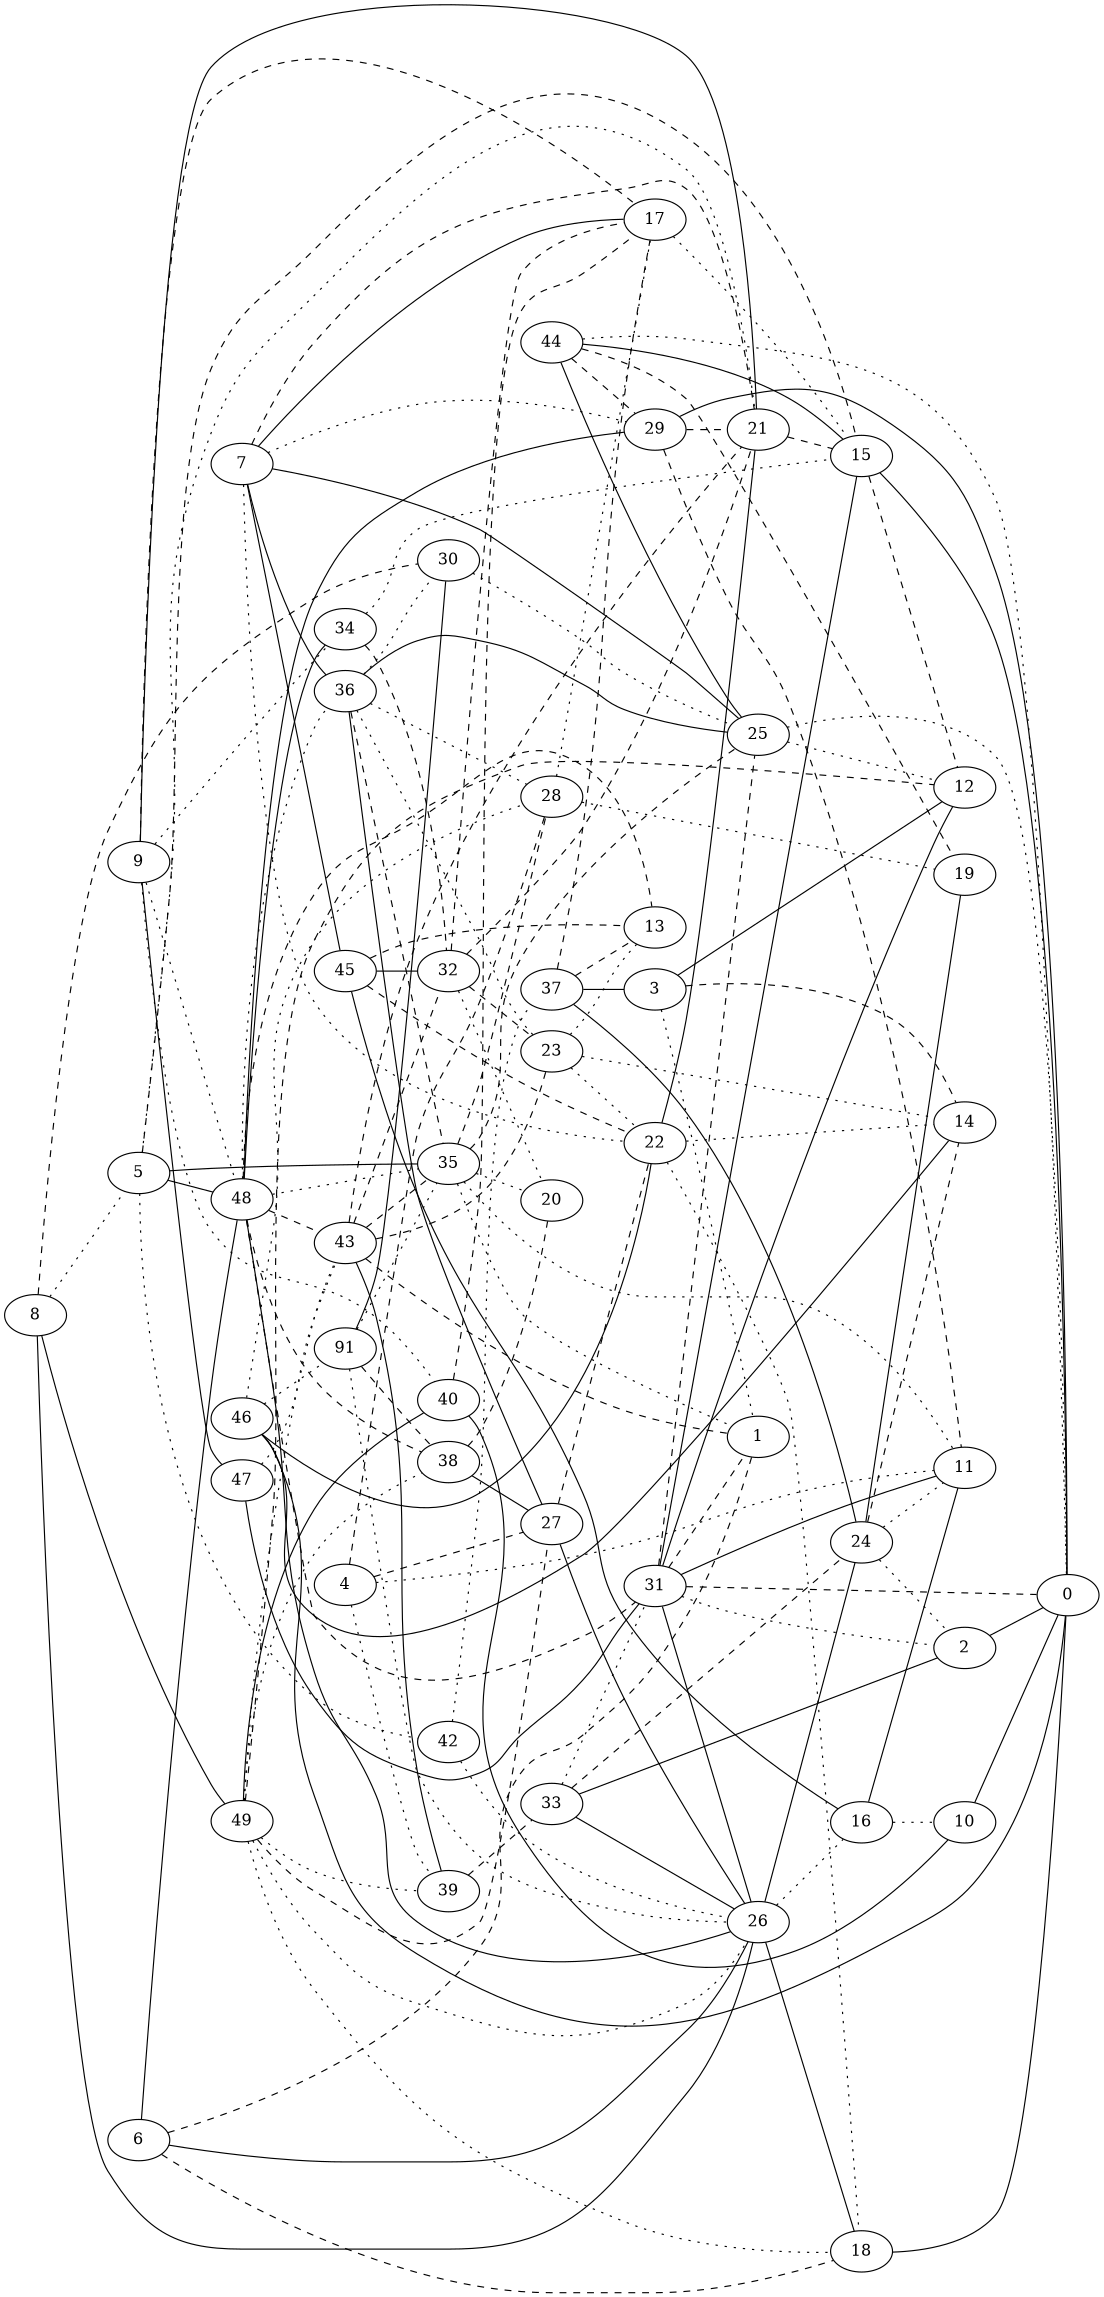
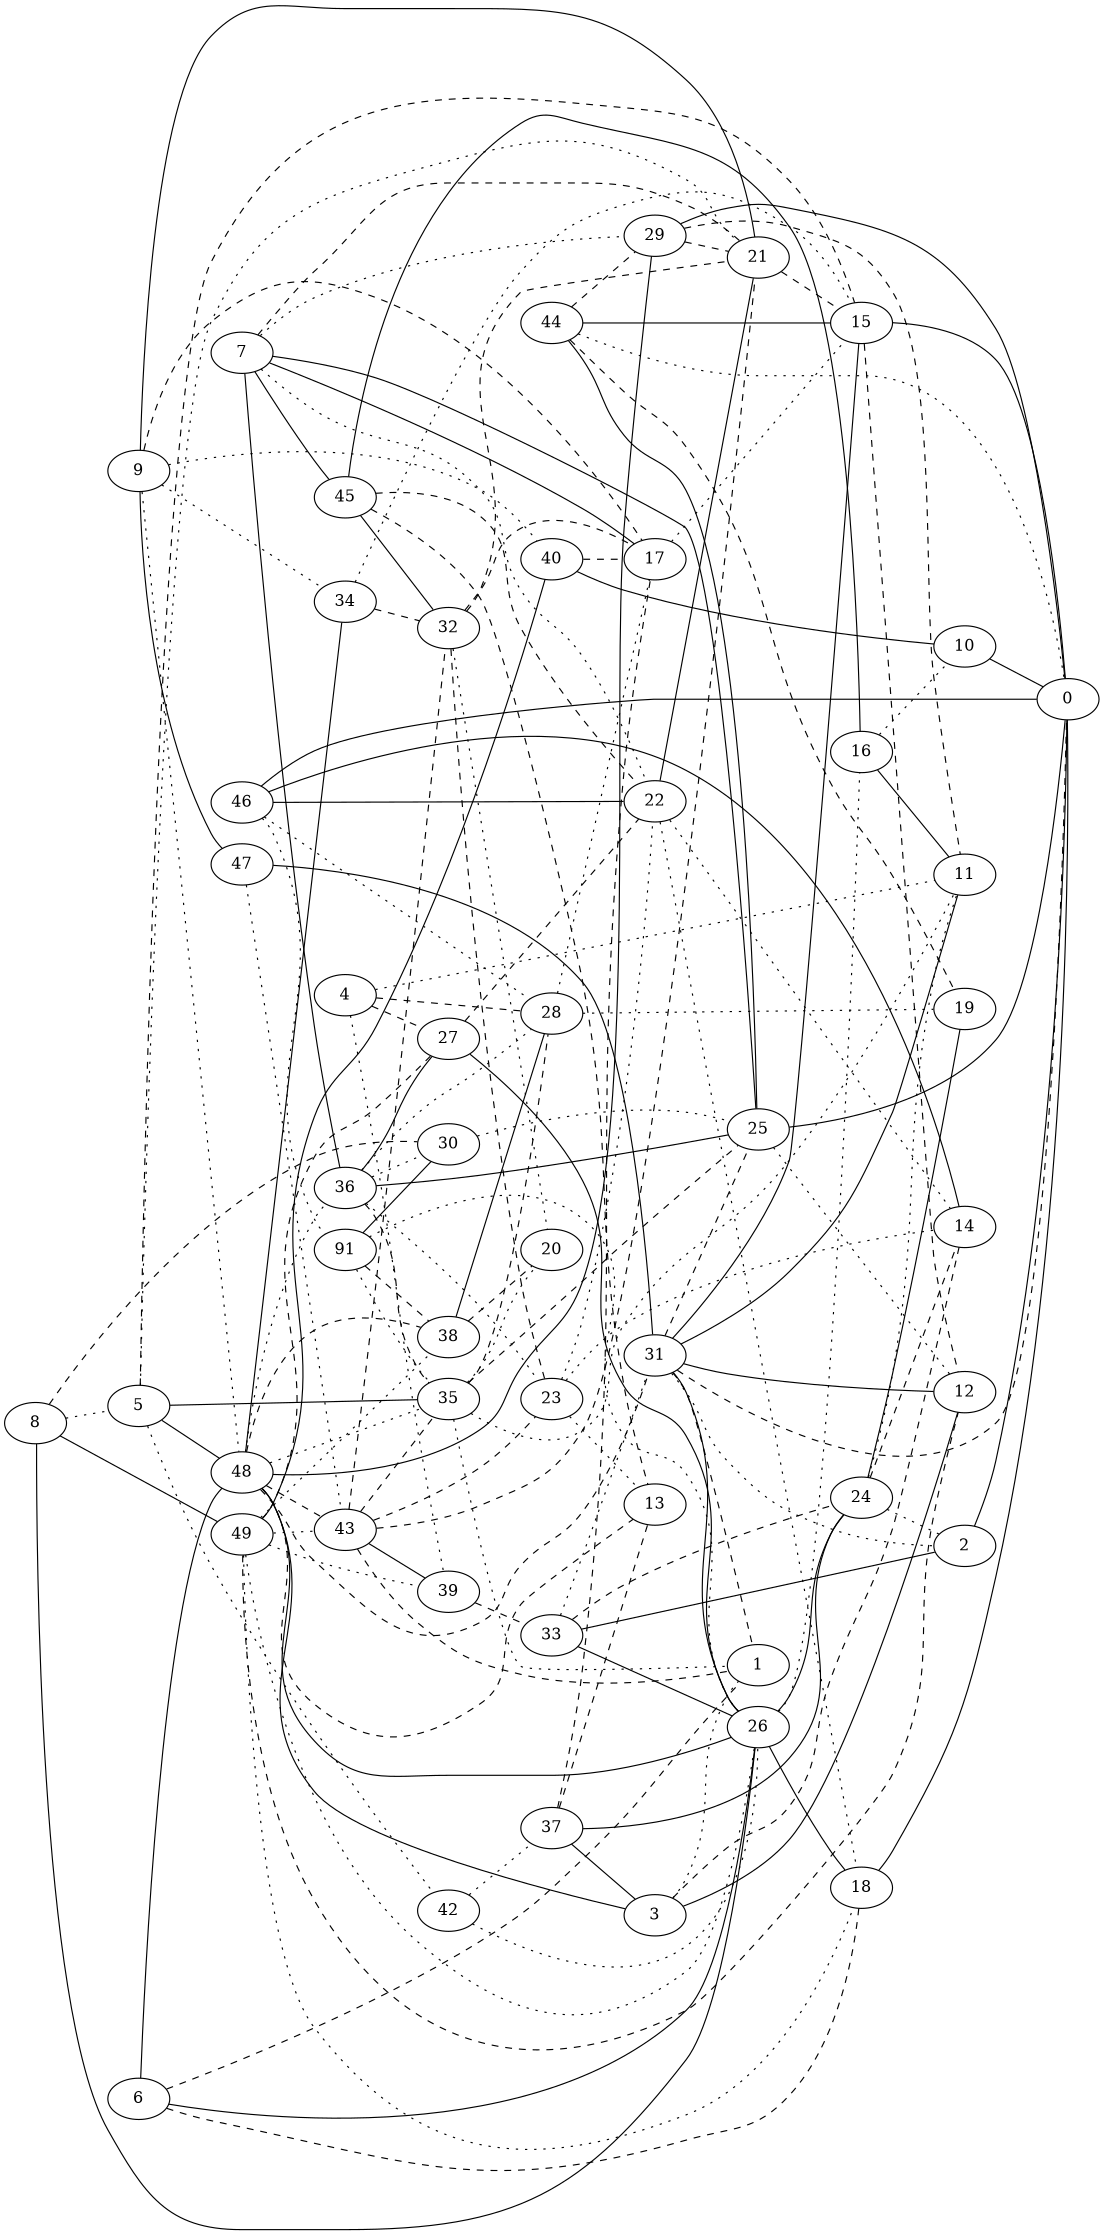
edge "25" -- "0": style dotted -> solid
edge "38" -- "27": now "38" -- "28"
edge "48" -- "3": added
